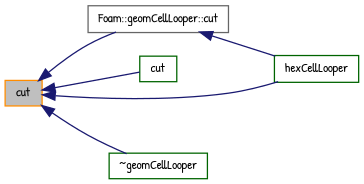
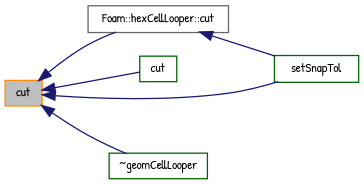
node "Foam::geomCellLooper::cut": label "Foam::geomCellLooper::cut" -> "Foam::hexCellLooper::cut"
node "hexCellLooper": label "hexCellLooper" -> "setSnapTol"
